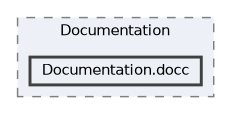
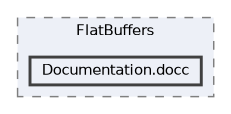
cluster "Documentation": label "Documentation" -> "FlatBuffers"
